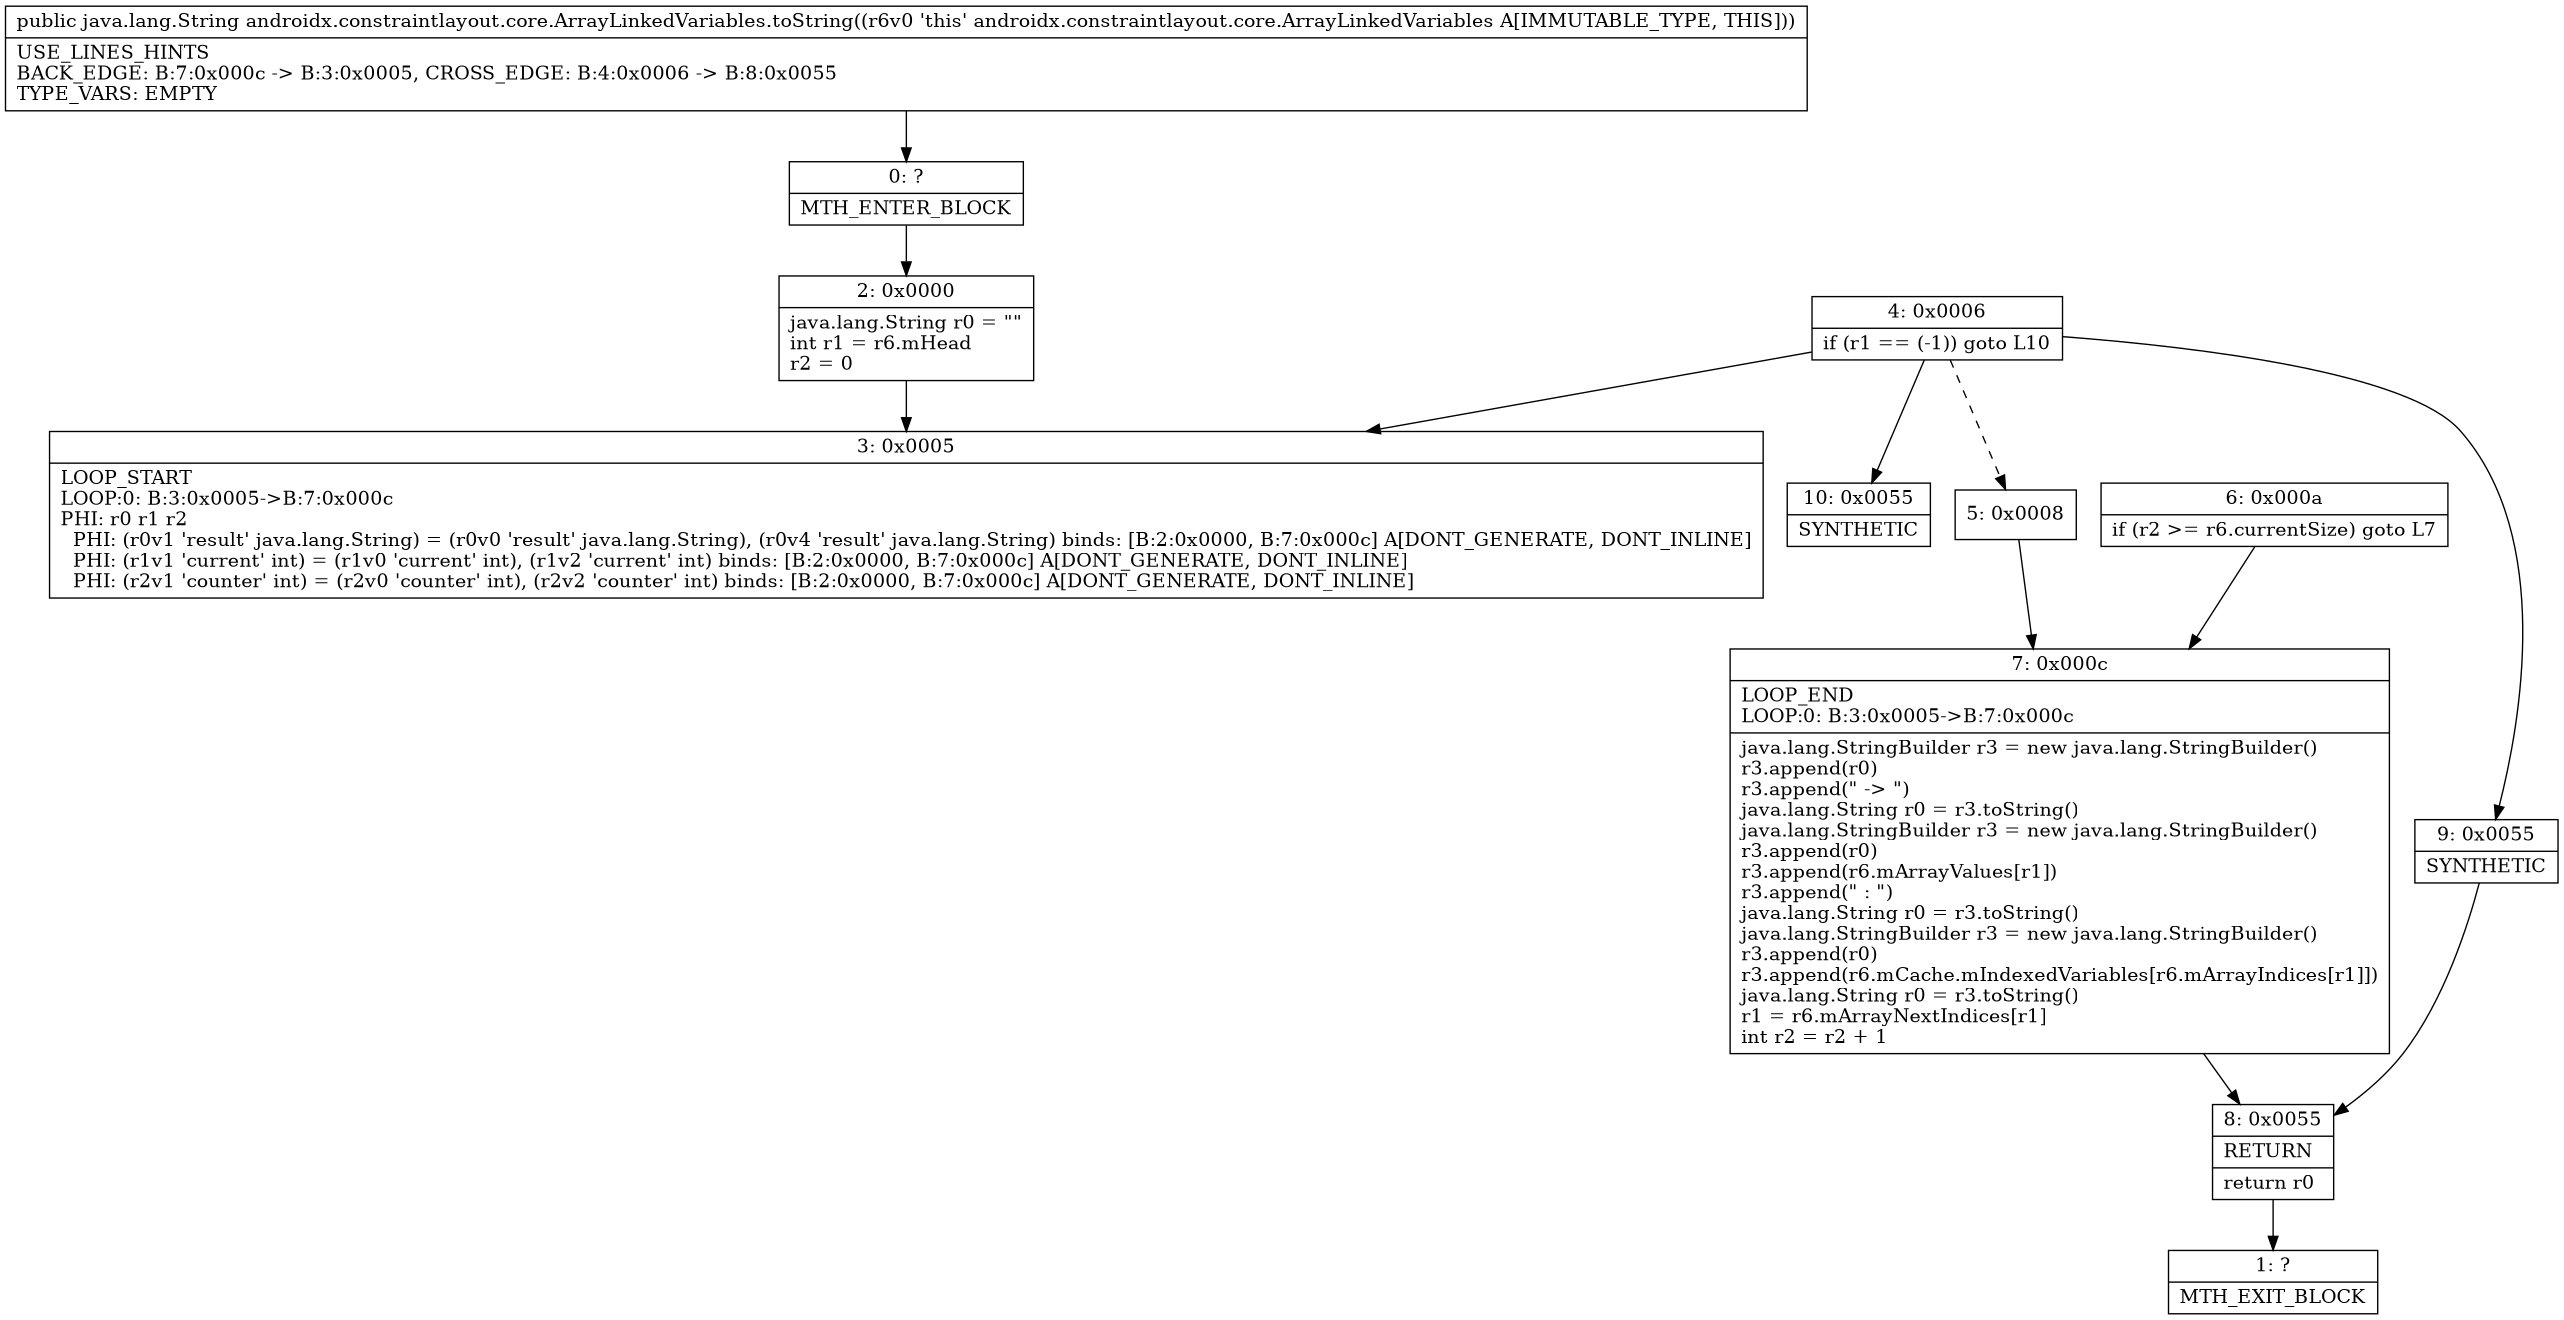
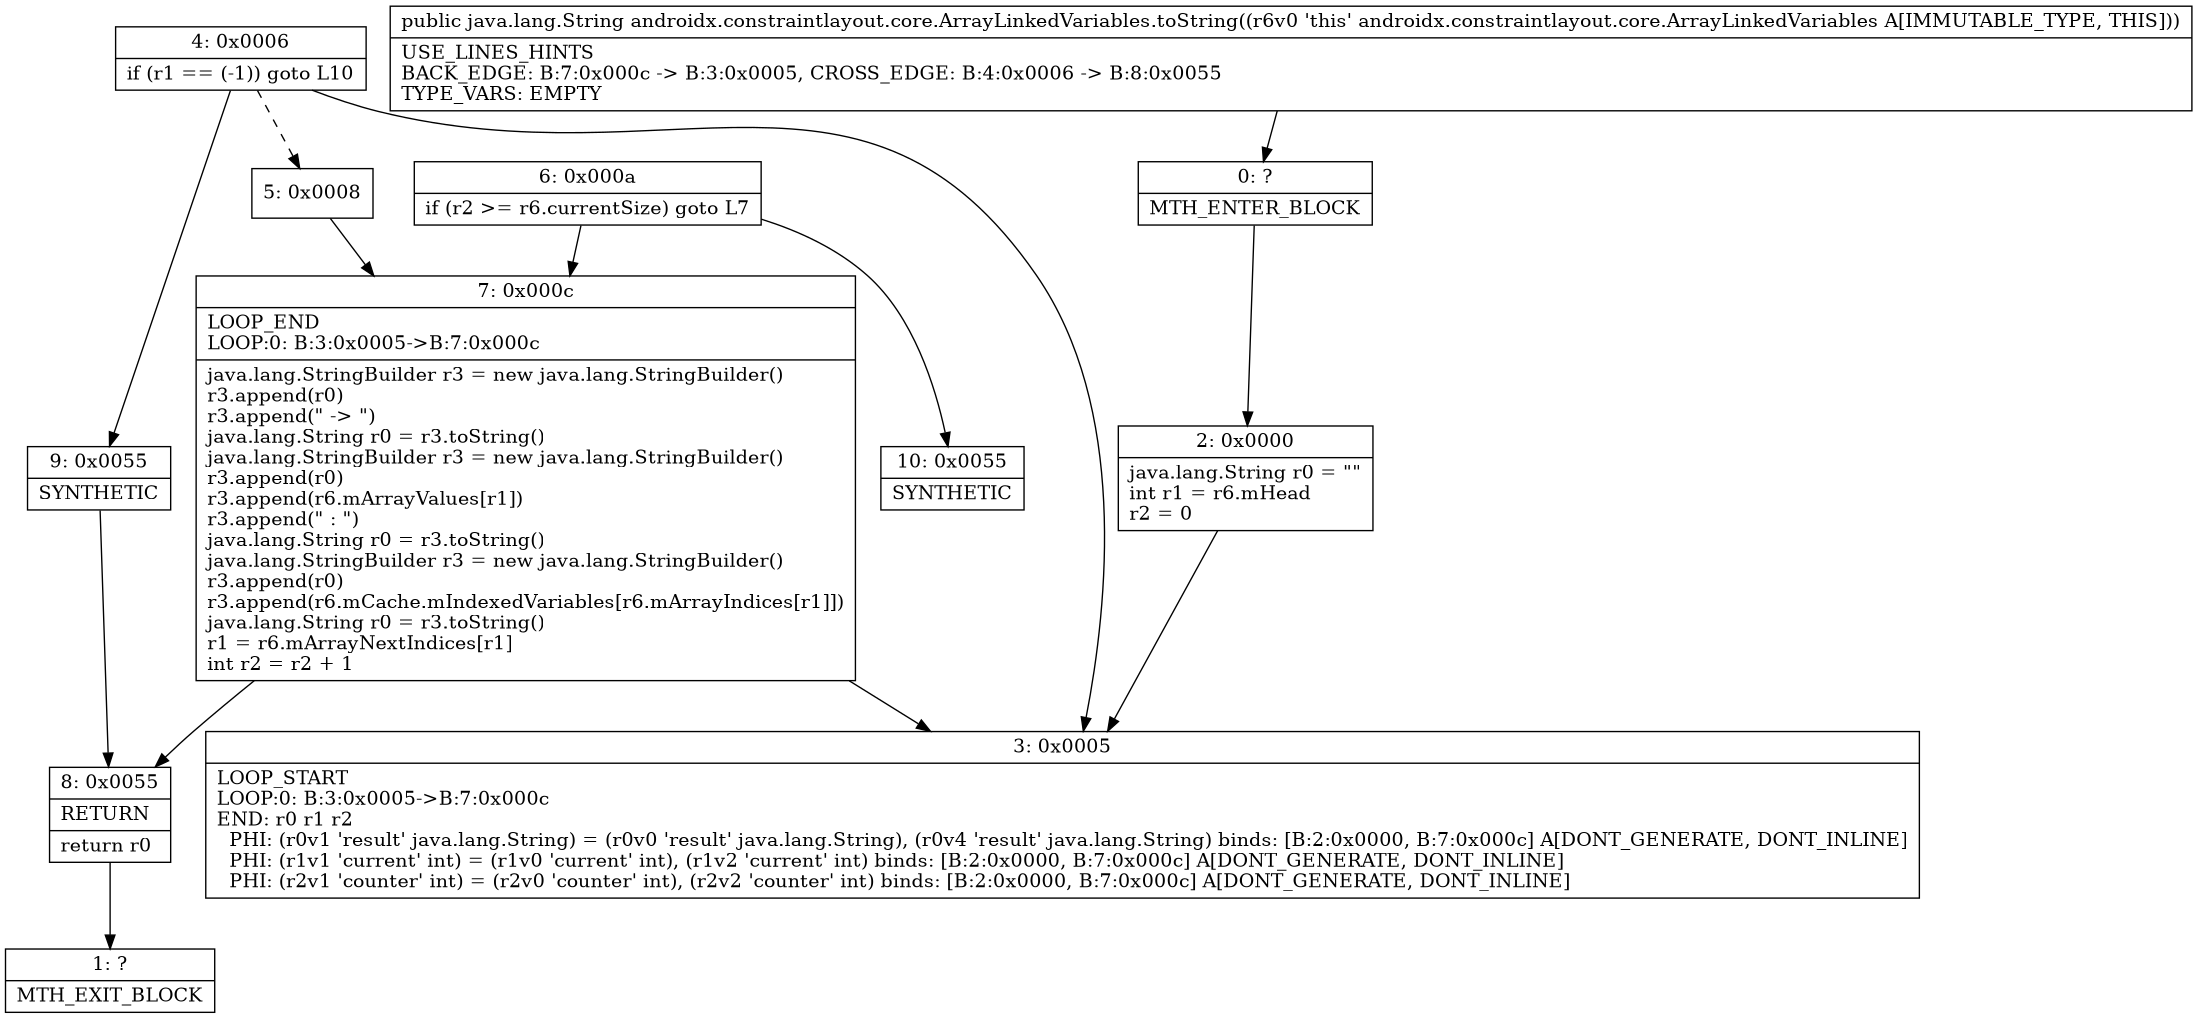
edge "4: 0x0006" -> "10: 0x0055": now "6: 0x000a" -> "10: 0x0055"
node "3: 0x0005": text "PHI: r0 r1 r2" -> "END: r0 r1 r2"
edge "7: 0x000c" -> "3: 0x0005": added
